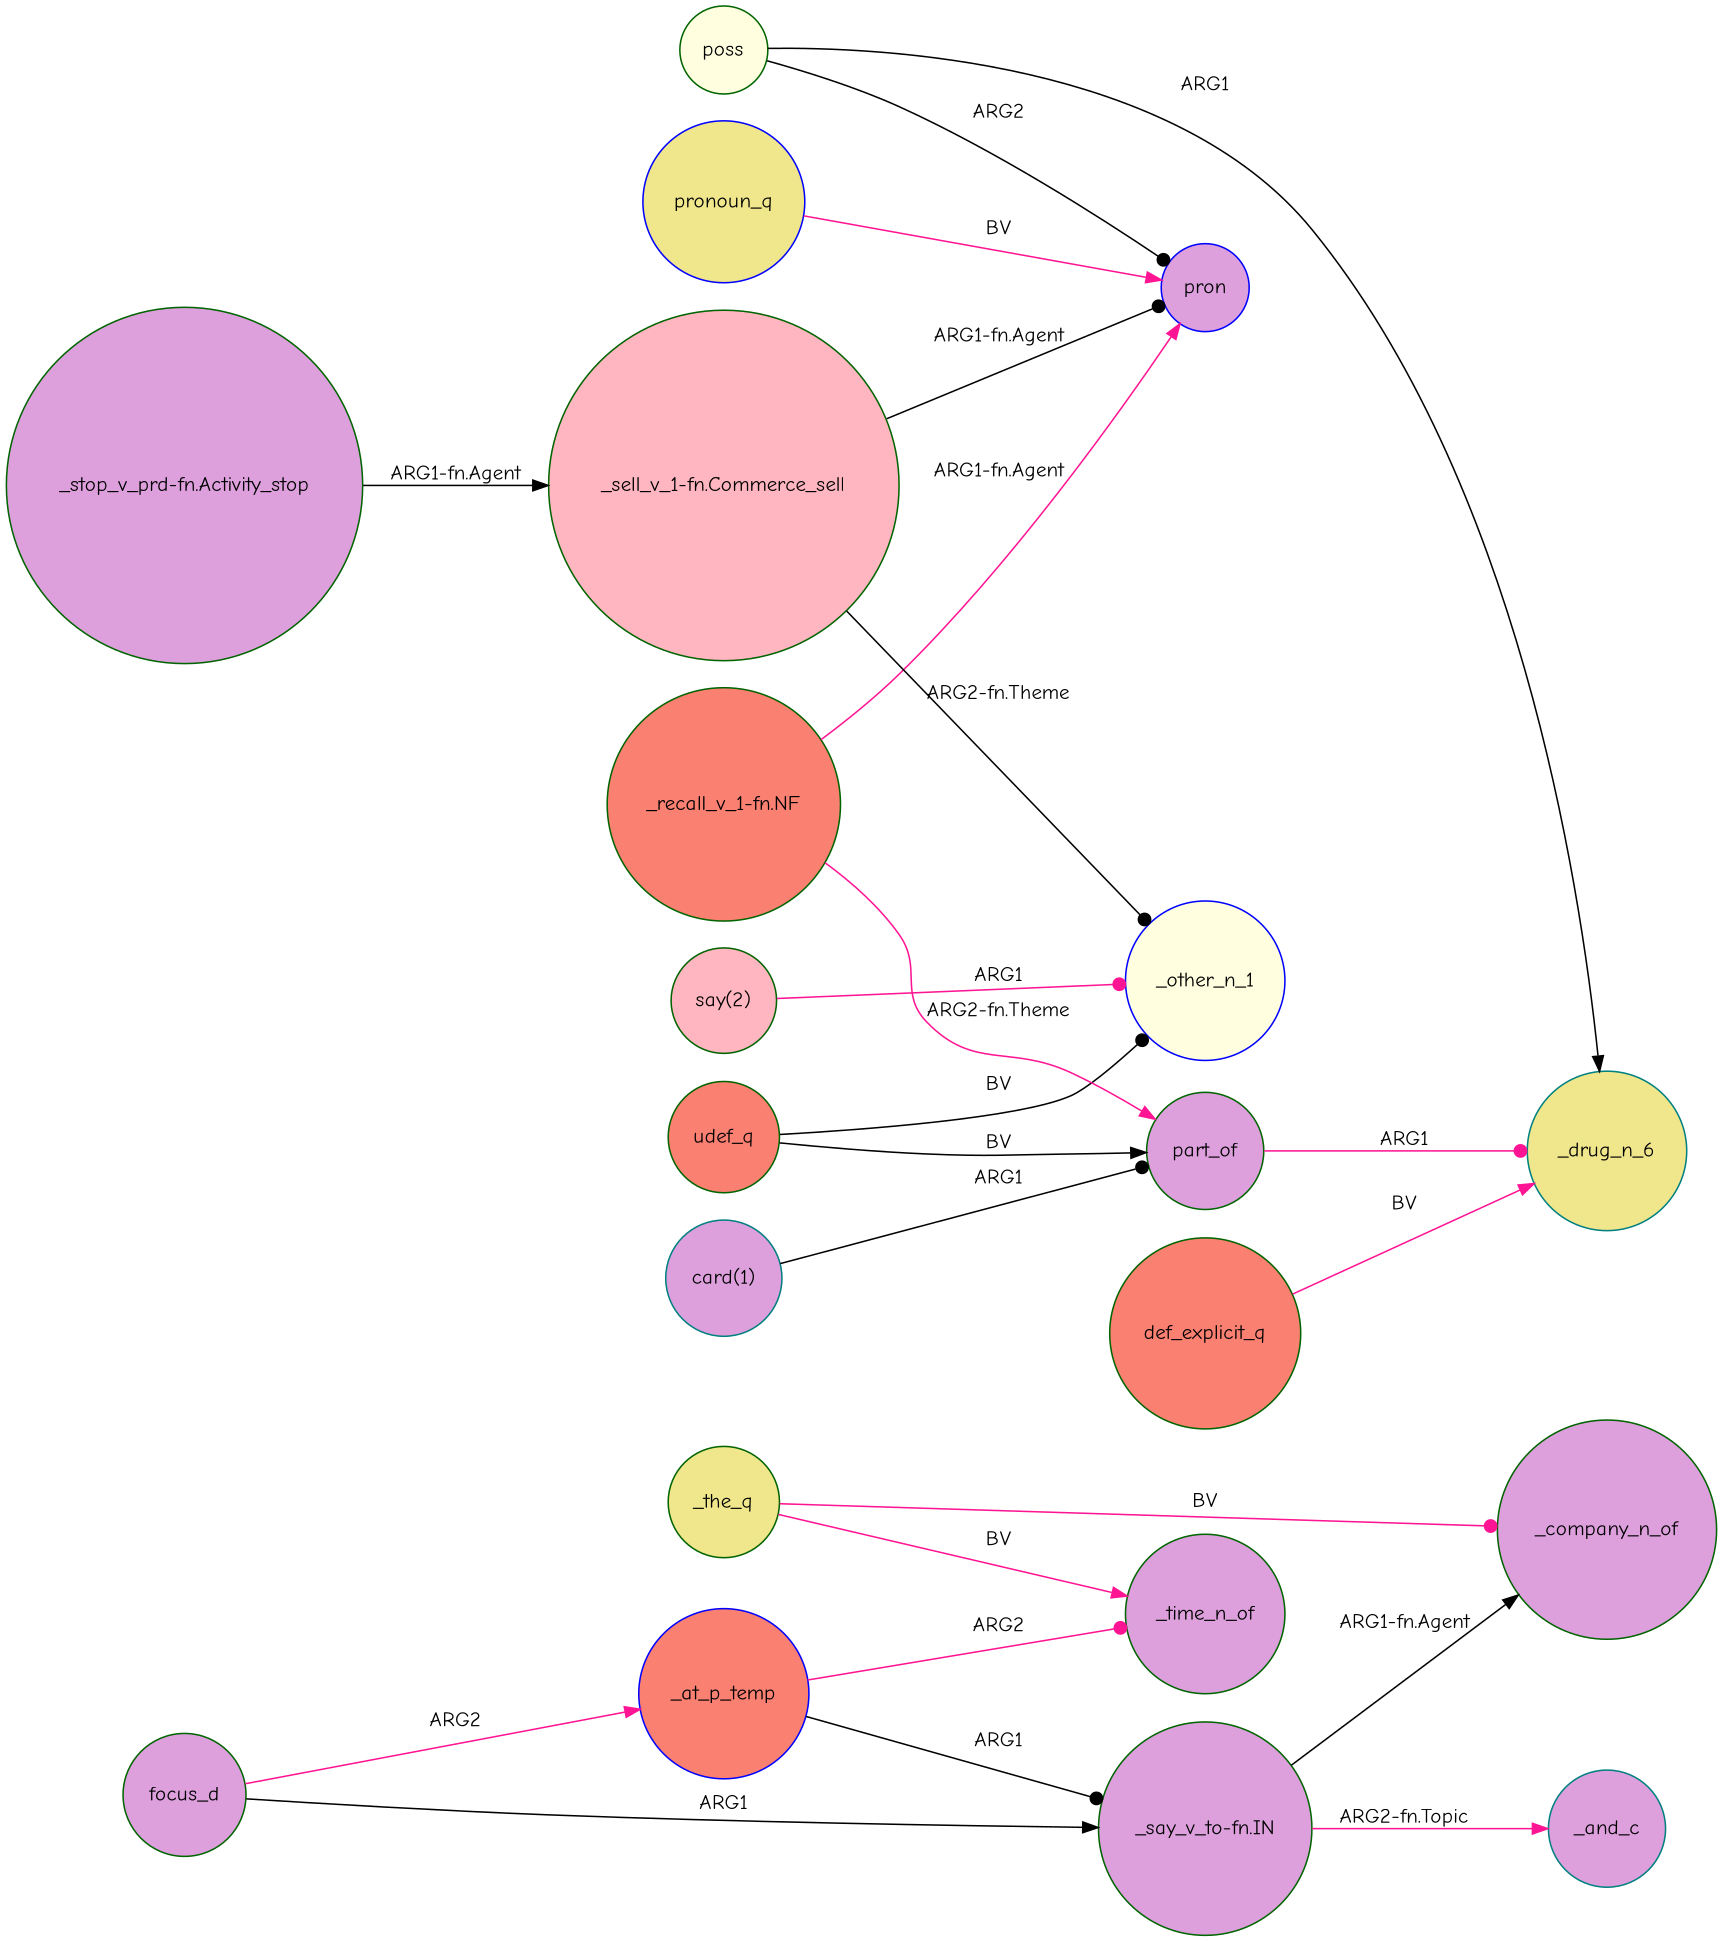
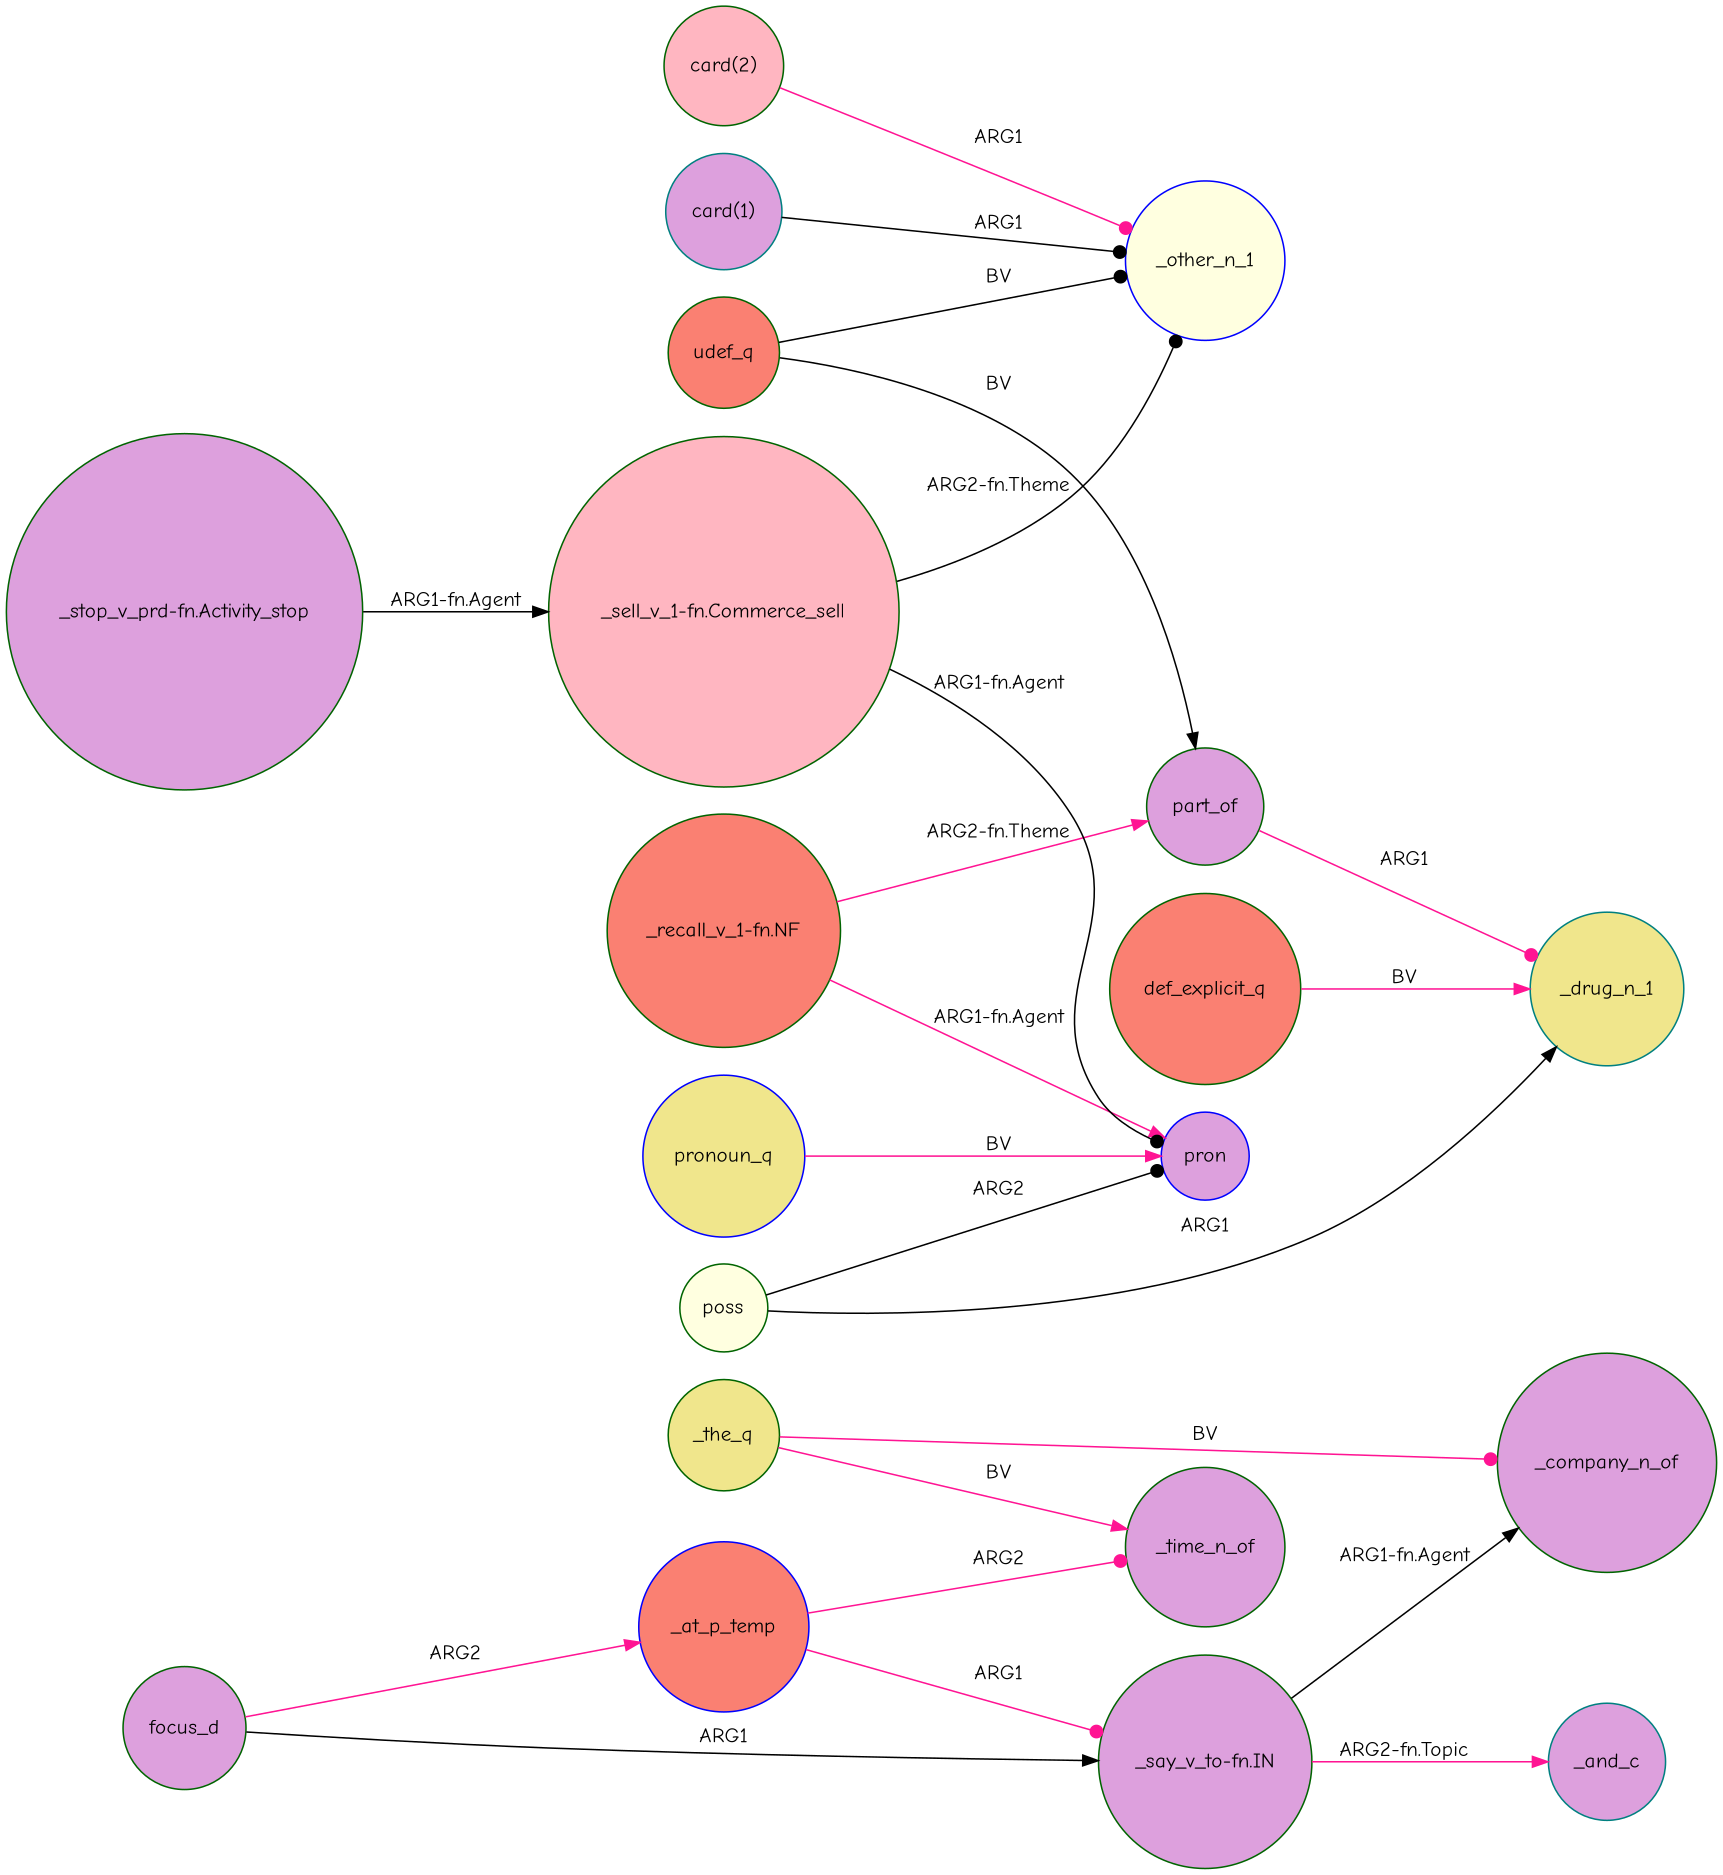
node "say(2)": label "say(2)" -> "card(2)"
node "_drug_n_6": label "_drug_n_6" -> "_drug_n_1"
edge "card(1)" -> "part_of": now "card(1)" -> "_other_n_1"
edge "_at_p_temp" -> "_say_v_to-fn.IN": color black -> deeppink
